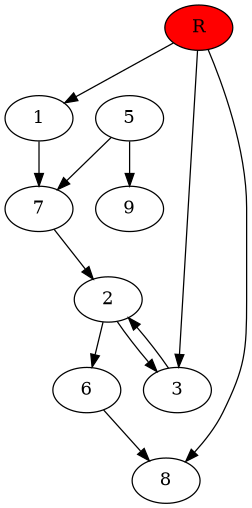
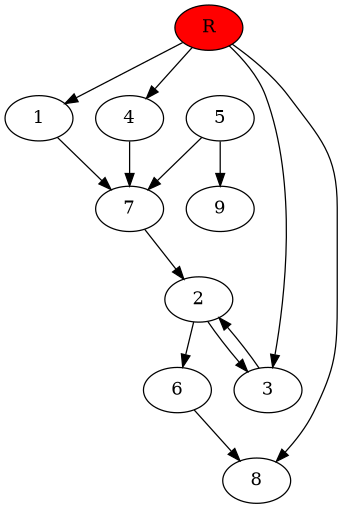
node "4": added
